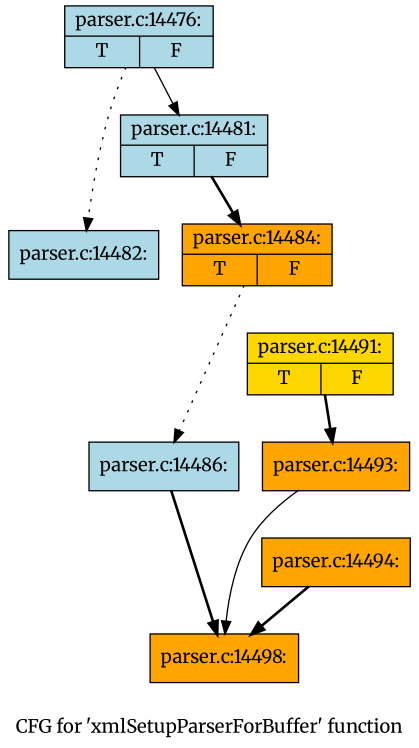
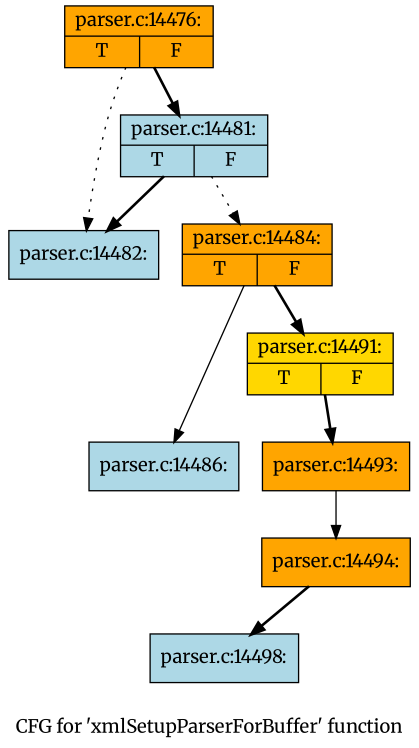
node "parser.c:14476:": fillcolor lightblue -> orange
edge "parser.c:14476:" -> "parser.c:14481:": style solid -> bold
edge "parser.c:14481:" -> "parser.c:14484:": style bold -> dotted
edge "parser.c:14481:" -> "parser.c:14482:": added
edge "parser.c:14484:" -> "parser.c:14491:": added
edge "parser.c:14484:" -> "parser.c:14486:": style dotted -> solid
edge "parser.c:14493:" -> "parser.c:14498:": now "parser.c:14493:" -> "parser.c:14494:"
edge "parser.c:14486:" -> "parser.c:14498:": removed
node "parser.c:14498:": fillcolor orange -> lightblue
